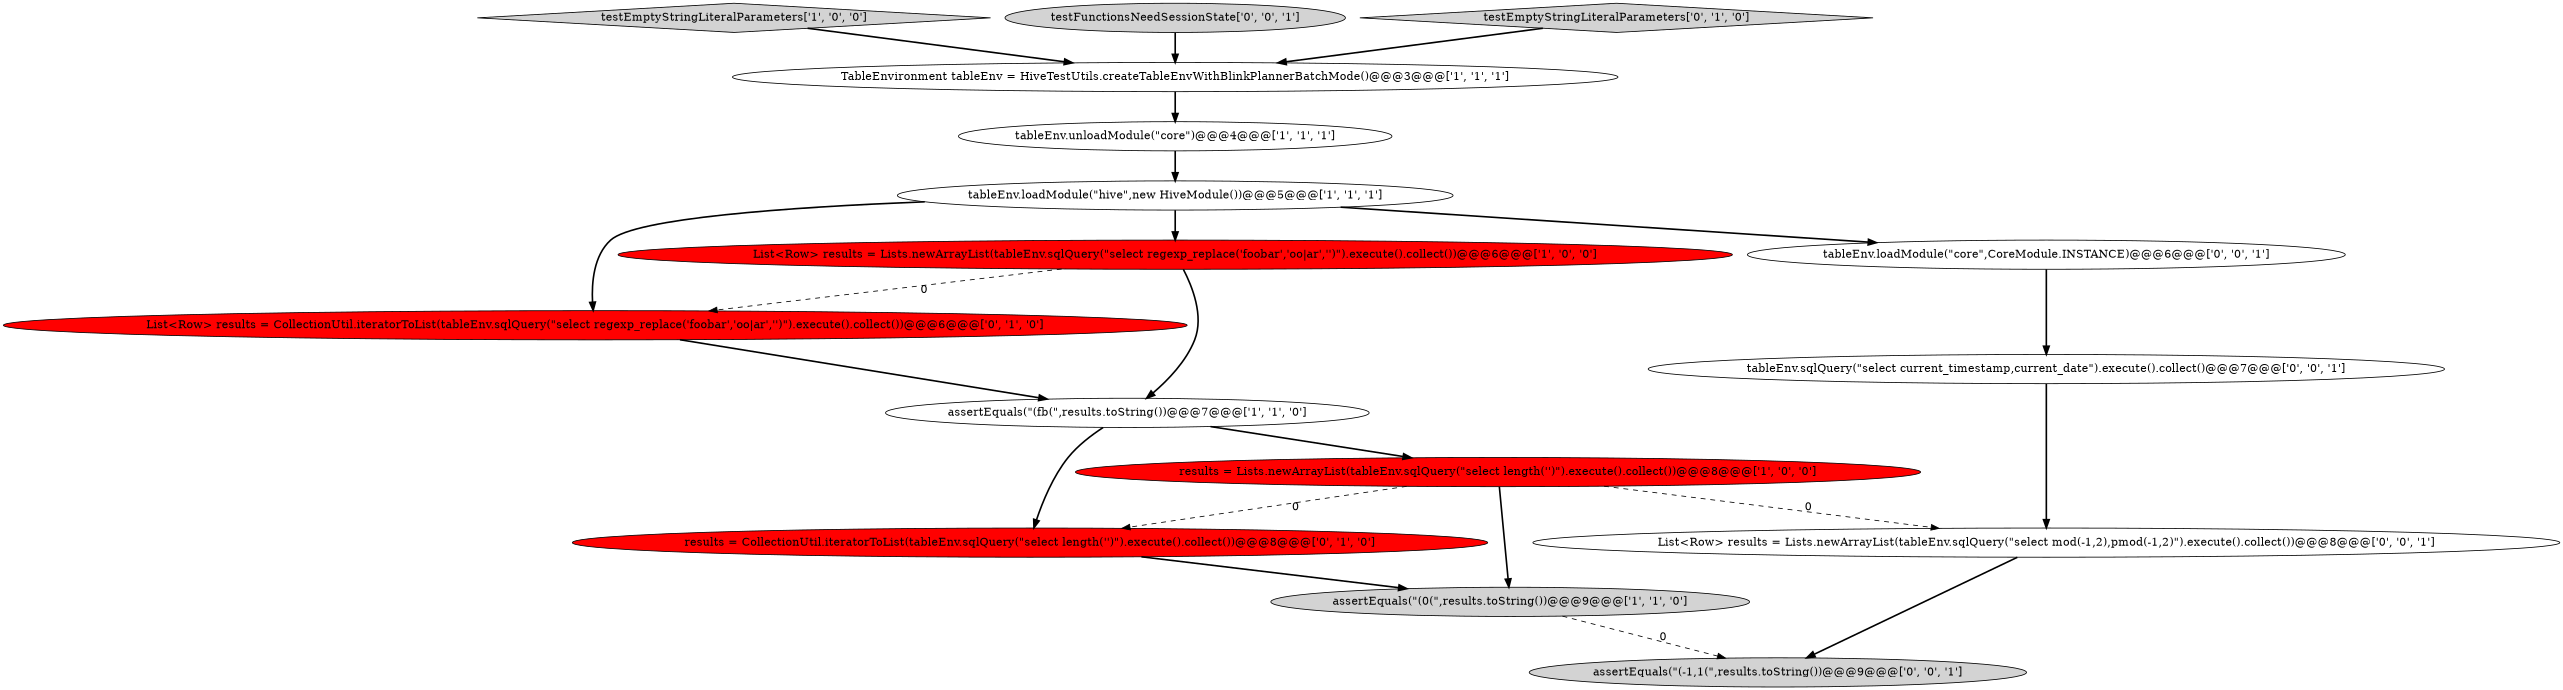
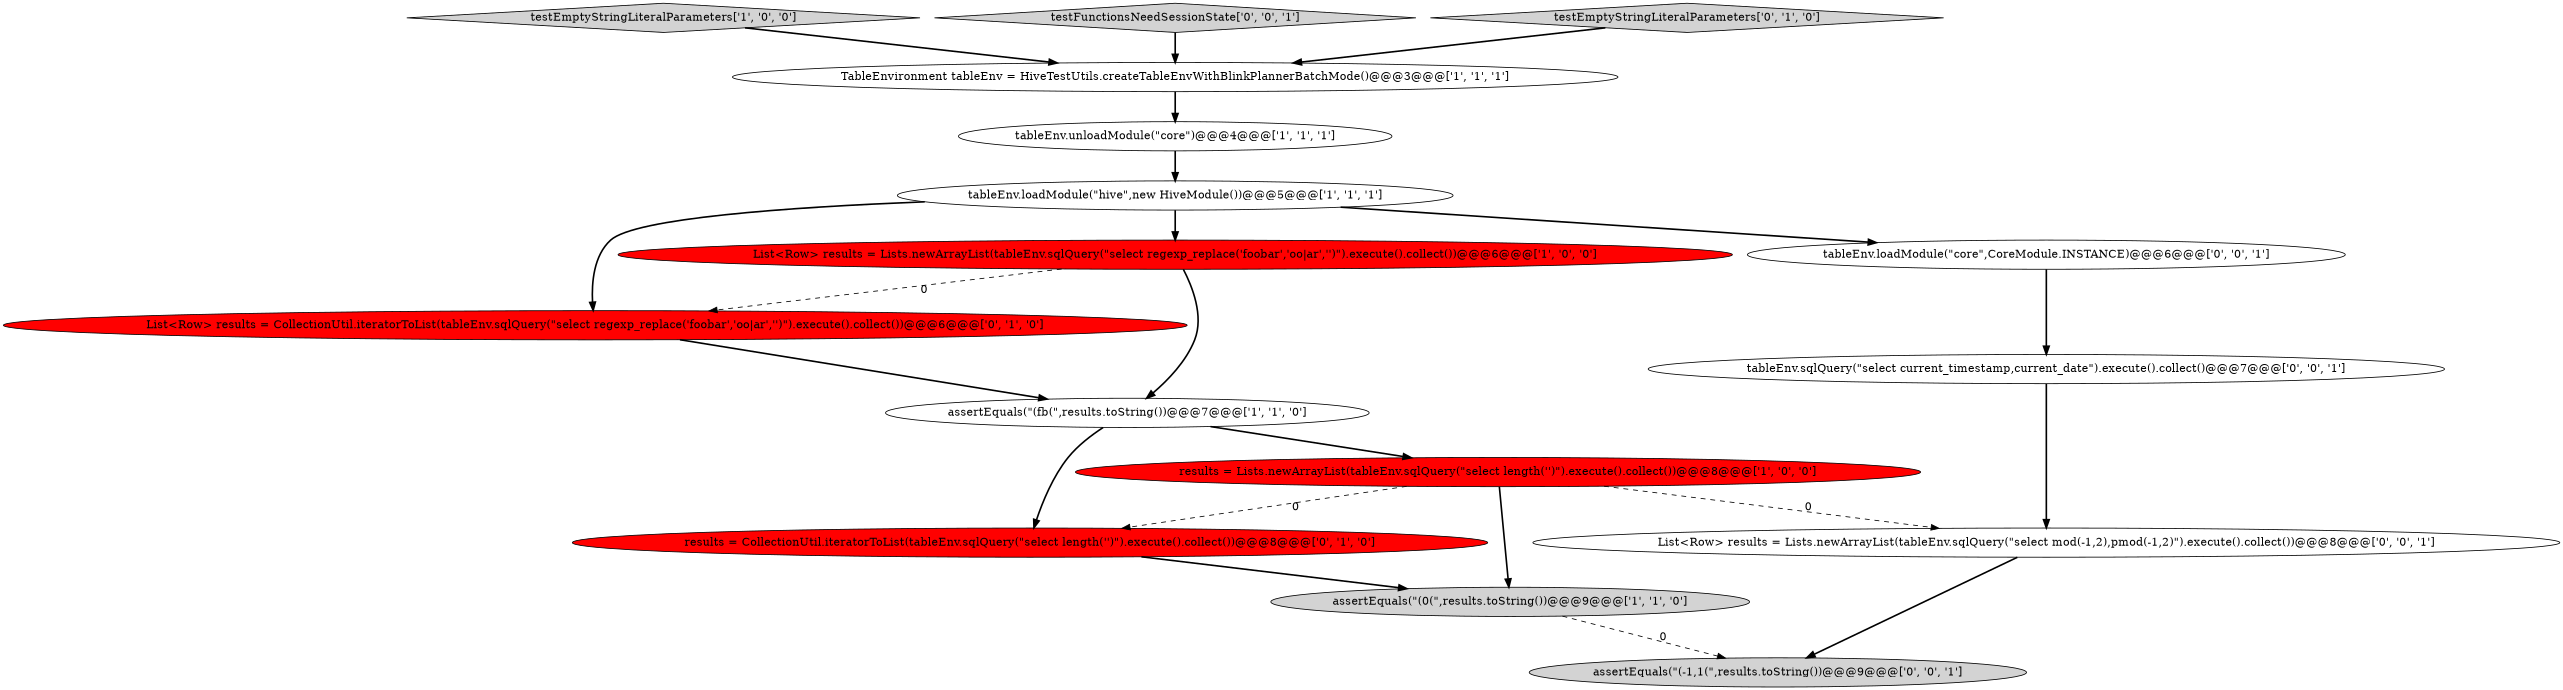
node "testFunctionsNeedSessionState['0', '0', '1']": shape ellipse -> diamond
